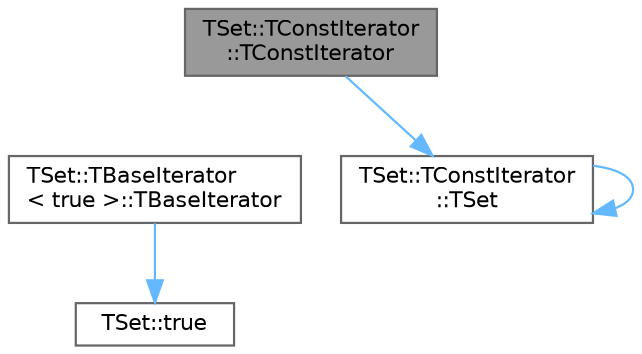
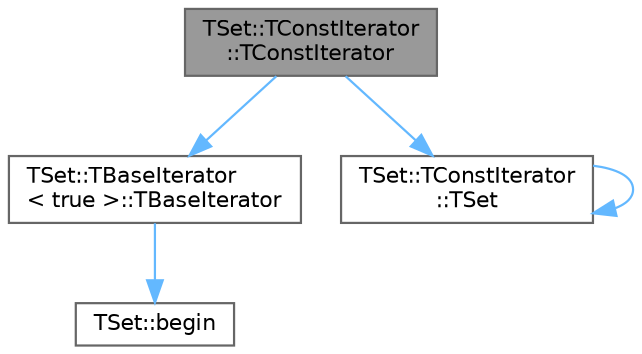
edge "TSet::TConstIterator ::TConstIterator" -> "TSet::TBaseIterator < true >::TBaseIterator": added
node "TSet::true": label "TSet::true" -> "TSet::begin"
